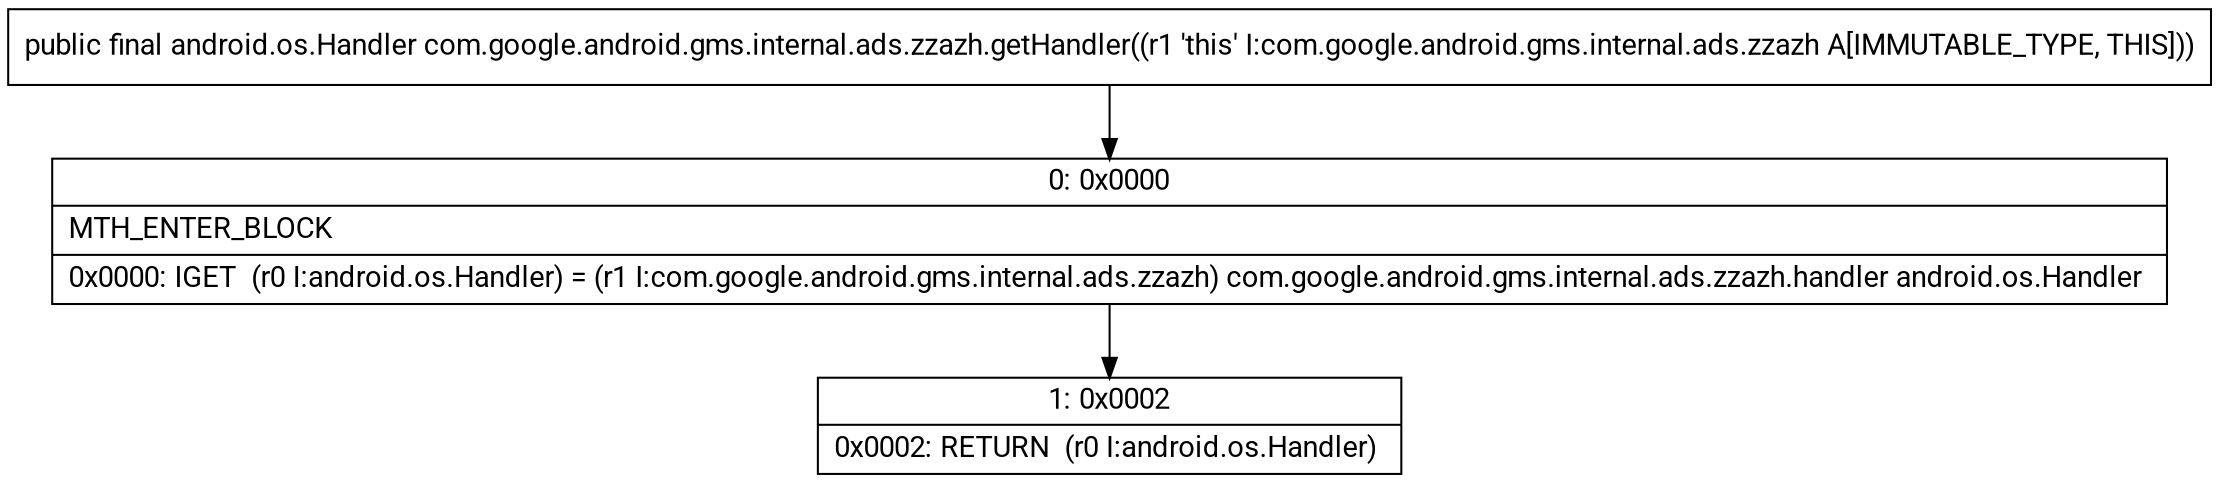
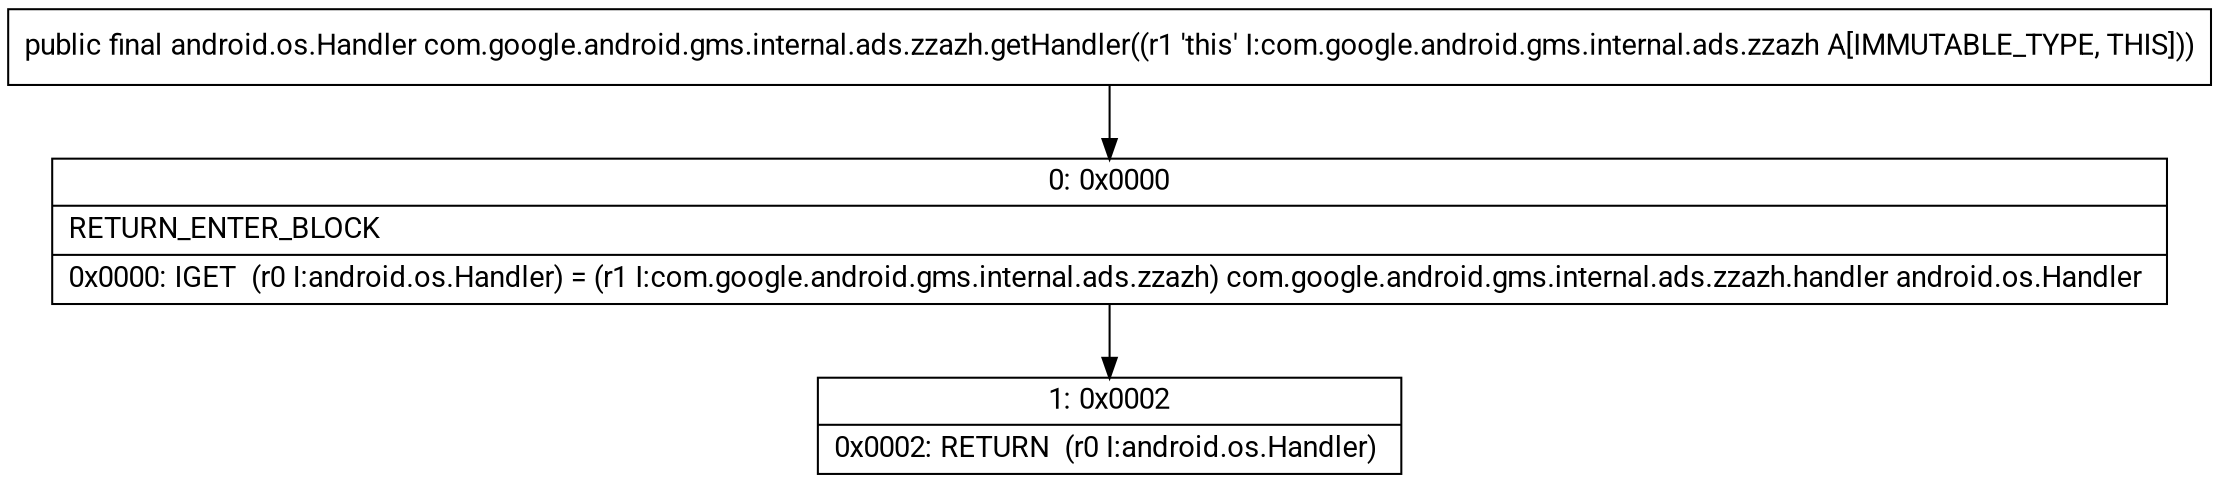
node "0: 0x0000": text "MTH_ENTER_BLOCK" -> "RETURN_ENTER_BLOCK"
